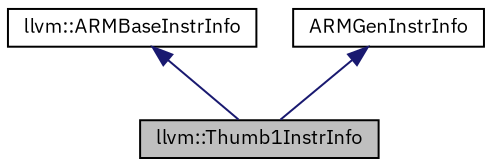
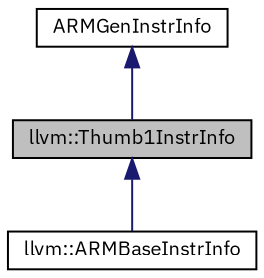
edge "llvm::Thumb1InstrInfo" -> "llvm::ARMBaseInstrInfo": reversed
